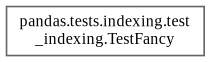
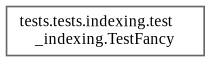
node "pandas.tests.indexing.test _indexing.TestFancy": label "pandas.tests.indexing.test _indexing.TestFancy" -> "tests.tests.indexing.test _indexing.TestFancy"
